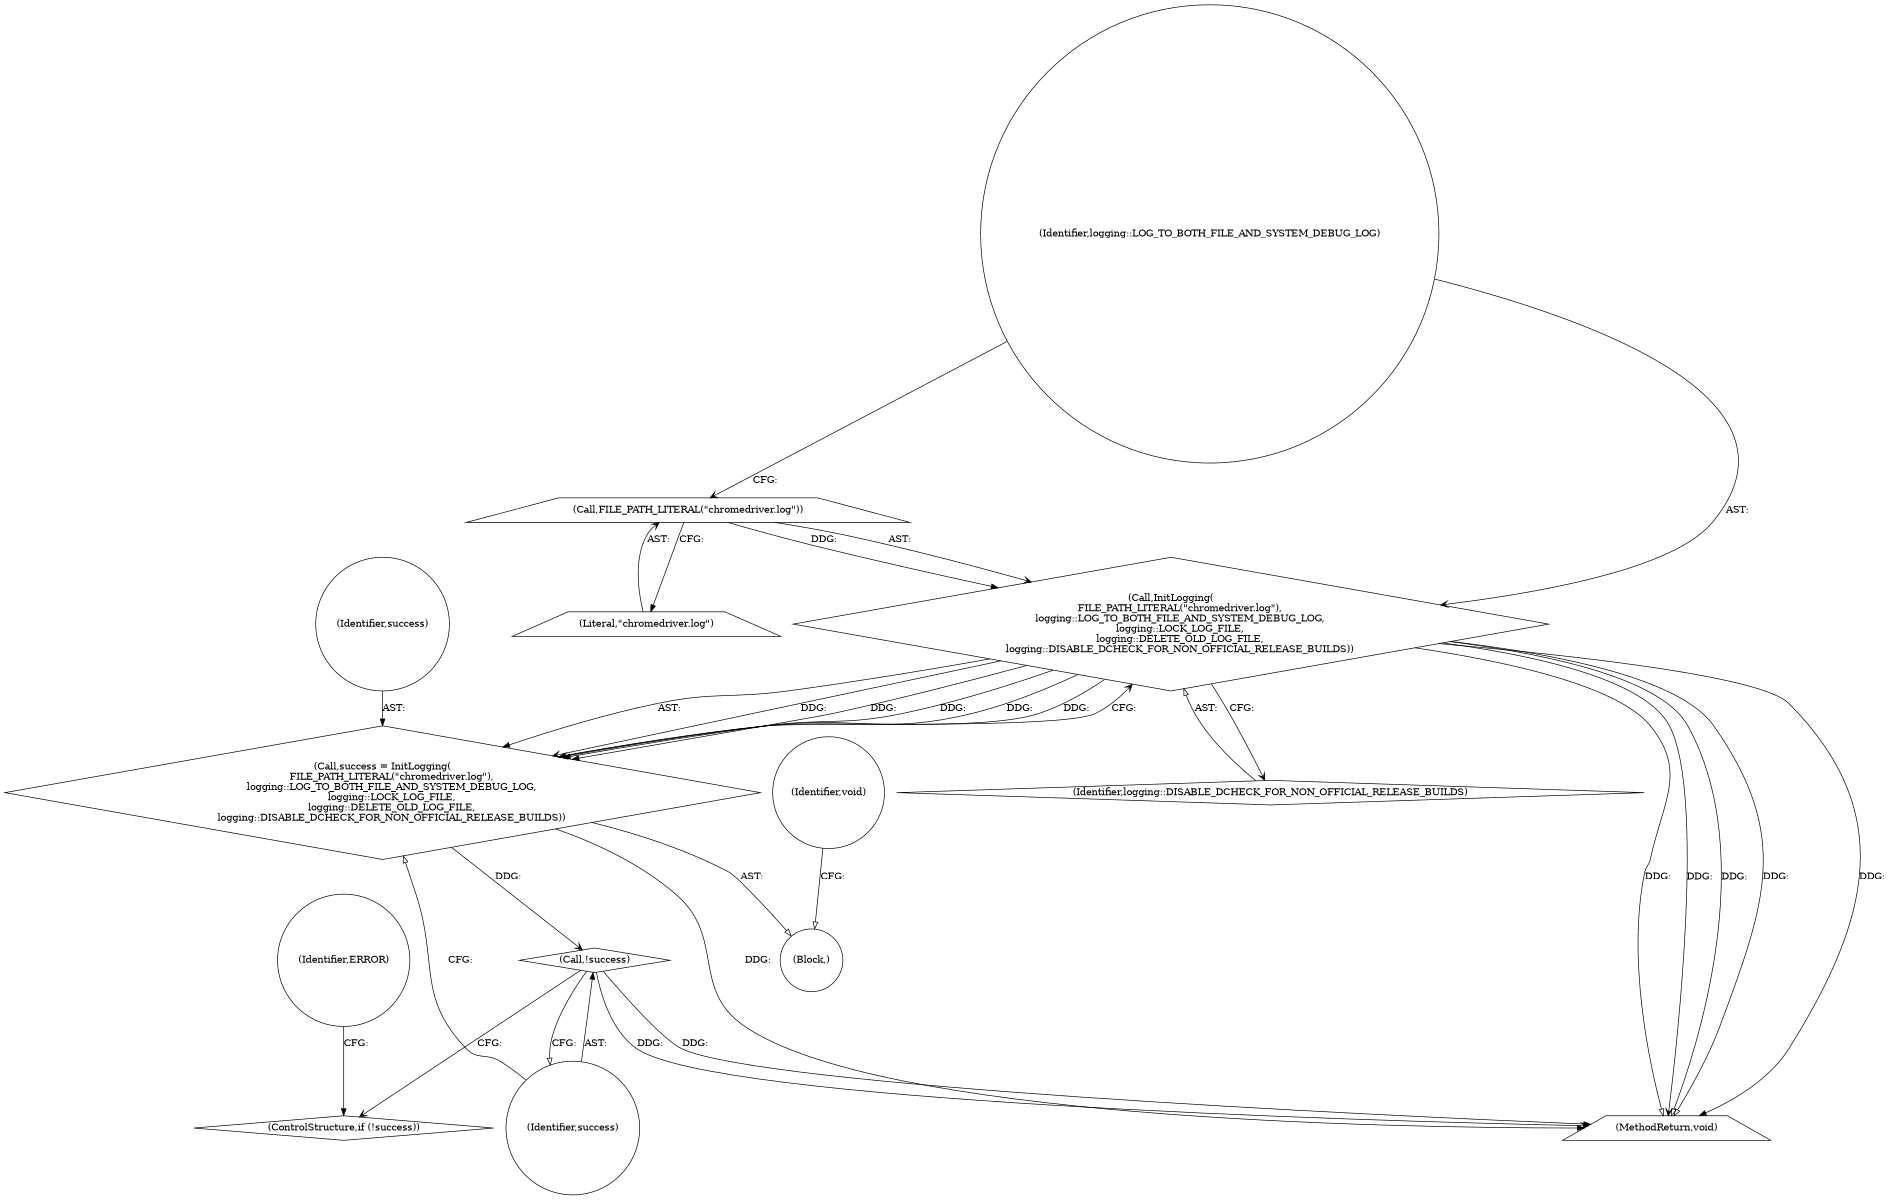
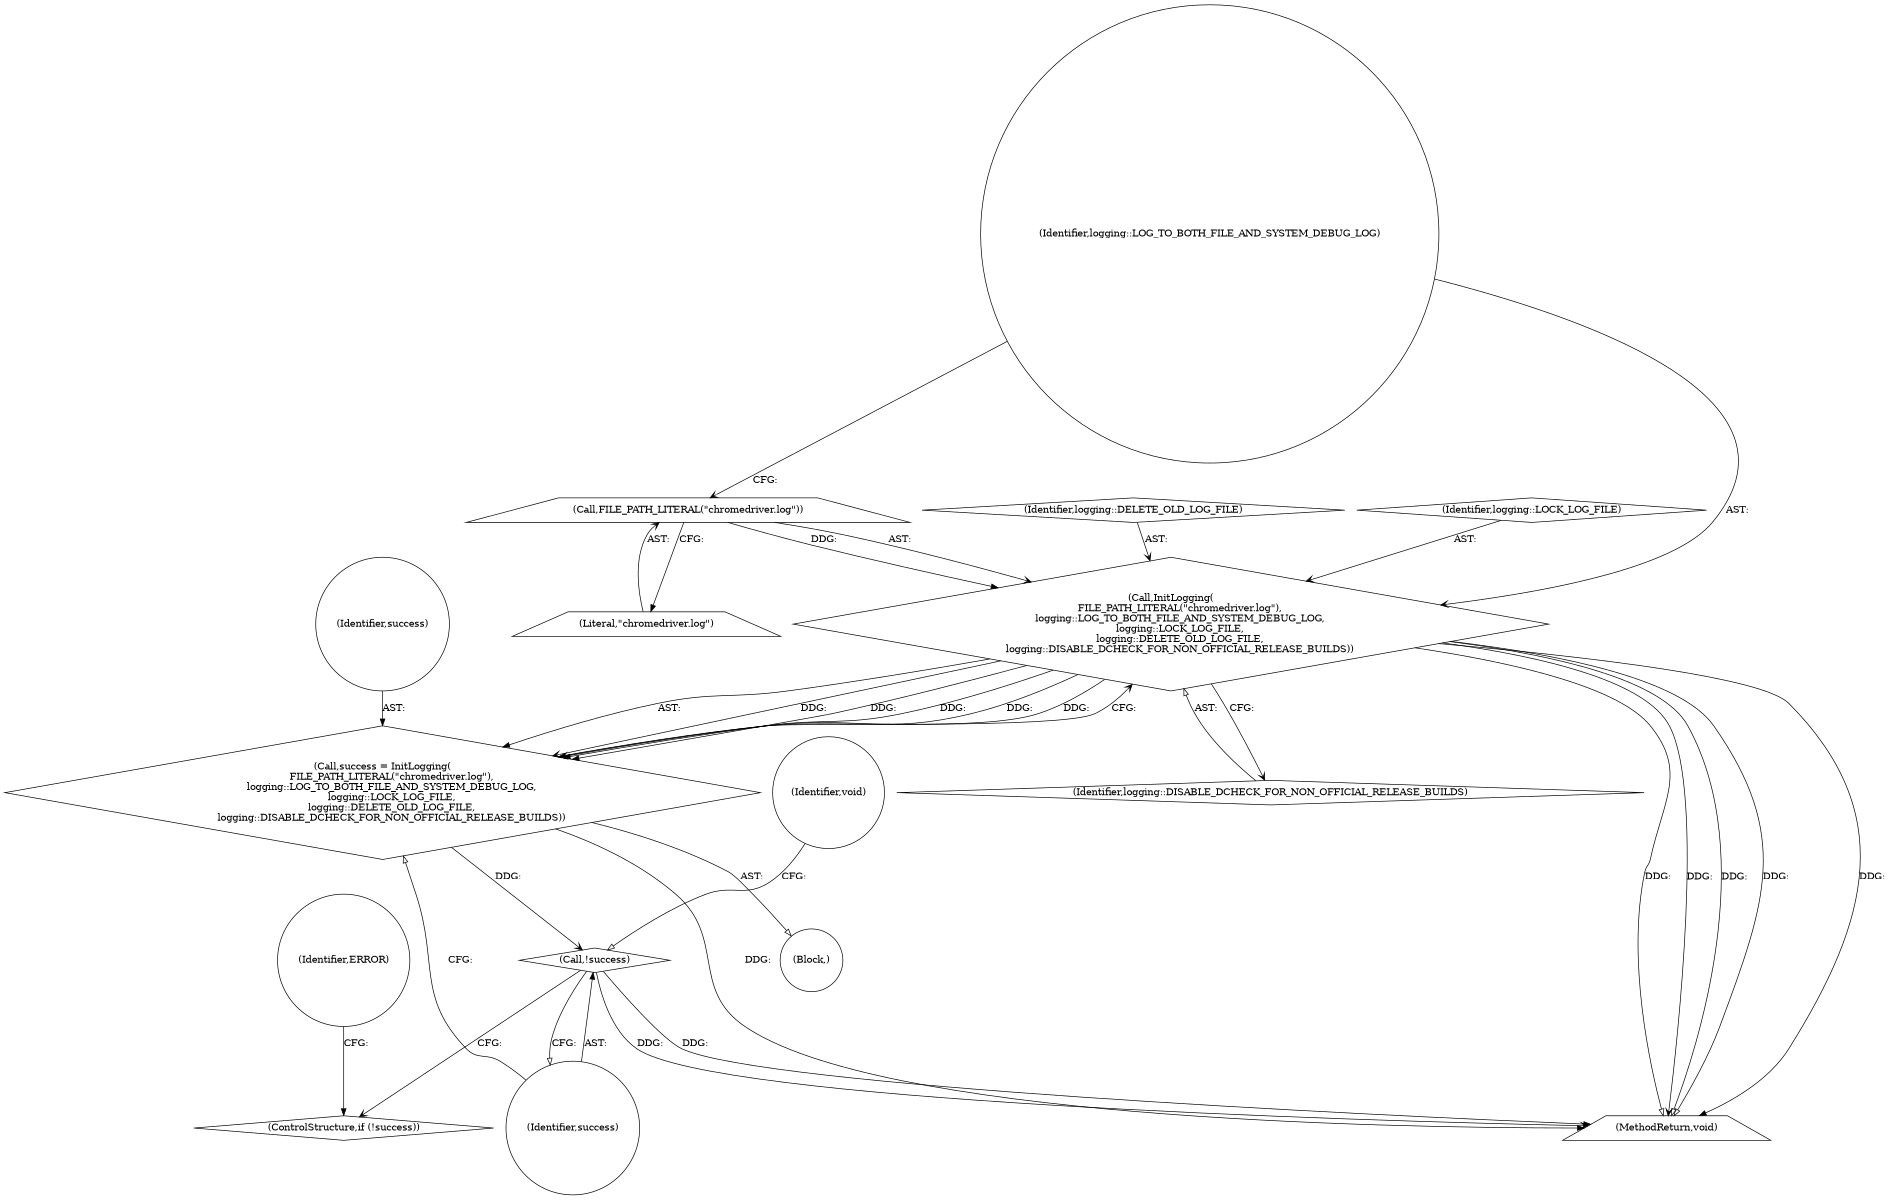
node "(Identifier,logging::DELETE_OLD_LOG_FILE)": added
node "(Identifier,logging::LOCK_LOG_FILE)": added
edge "(Identifier,void)" -> "(Block,)": now "(Identifier,void)" -> "(Call,!success)"
